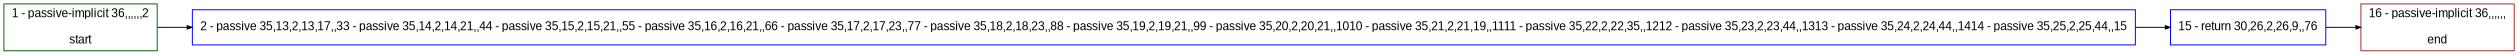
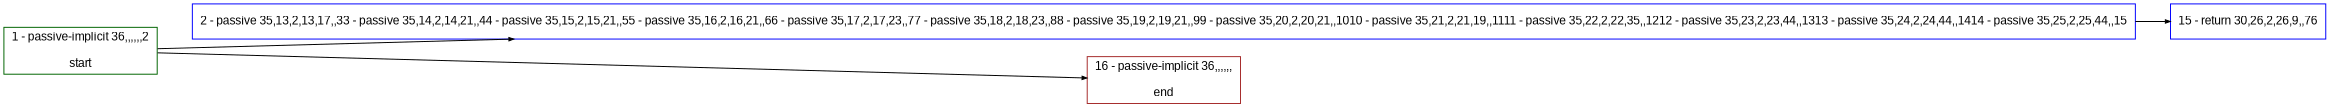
edge "15 - return 30,26,2,26,9,,76" -> "16 - passive-implicit 36,,,,,, end": now "1 - passive-implicit 36,,,,,,2 start" -> "16 - passive-implicit 36,,,,,, end"
